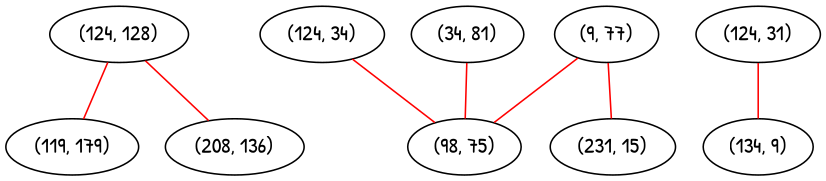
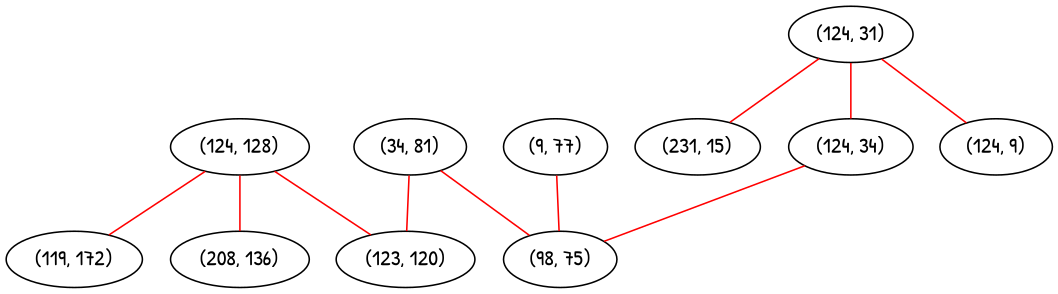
edge "(9, 77)" -- "(231, 15)": now "(124, 31)" -- "(231, 15)"
edge "(124, 31)" -- "(124, 34)": added
node "(119, 179)": label "(119, 179)" -> "(119, 172)"
node "(134, 9)": label "(134, 9)" -> "(124, 9)"
node "(123, 120)": added
